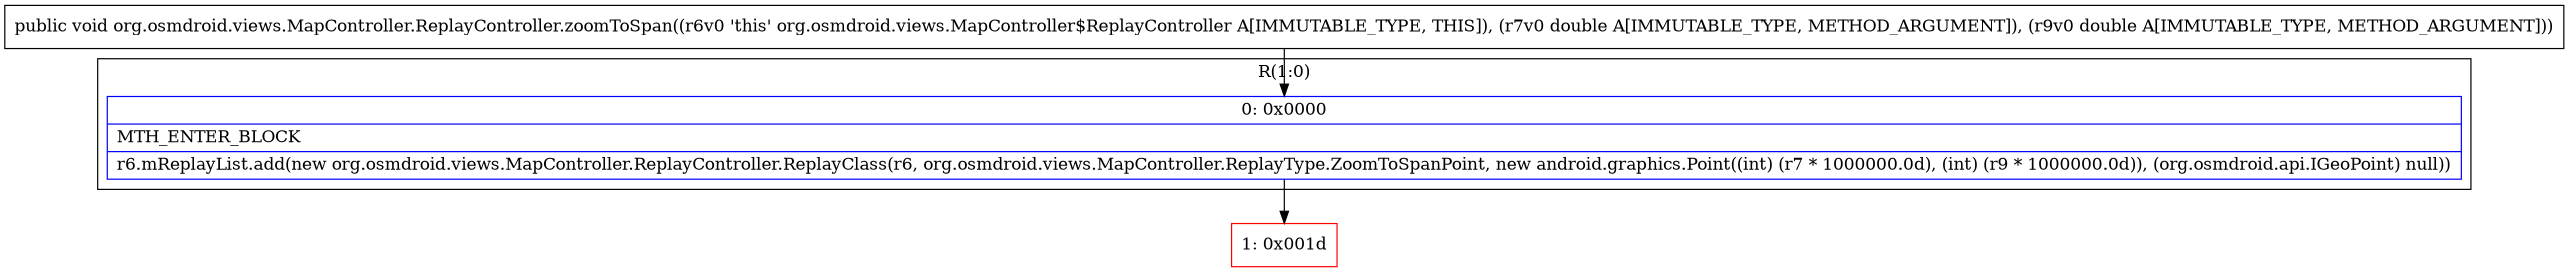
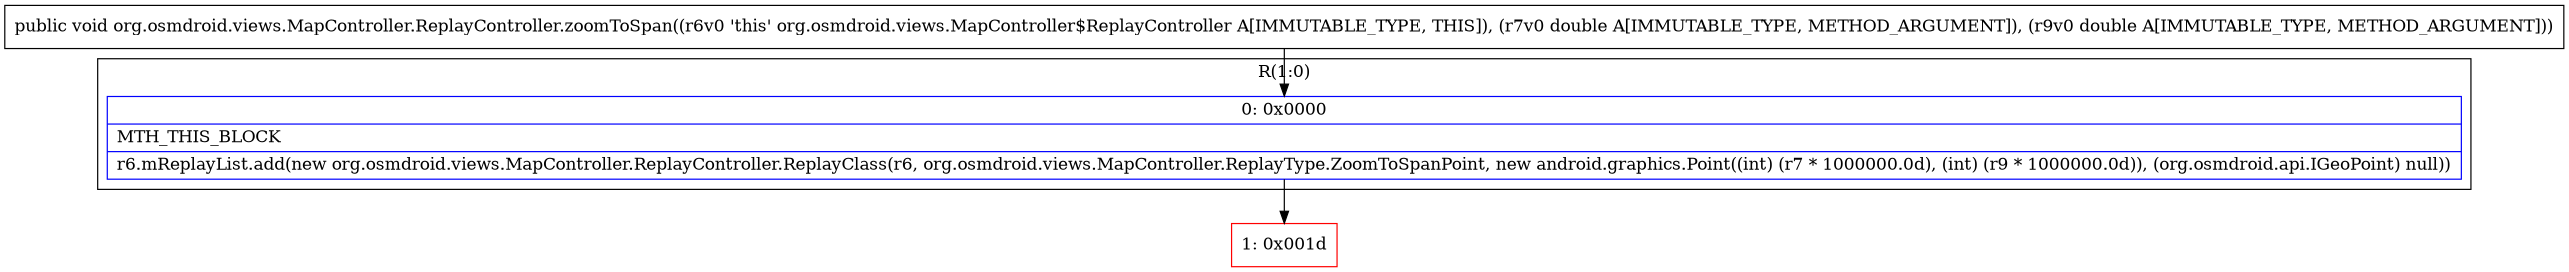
node "0: 0x0000": text "MTH_ENTER_BLOCK" -> "MTH_THIS_BLOCK"
